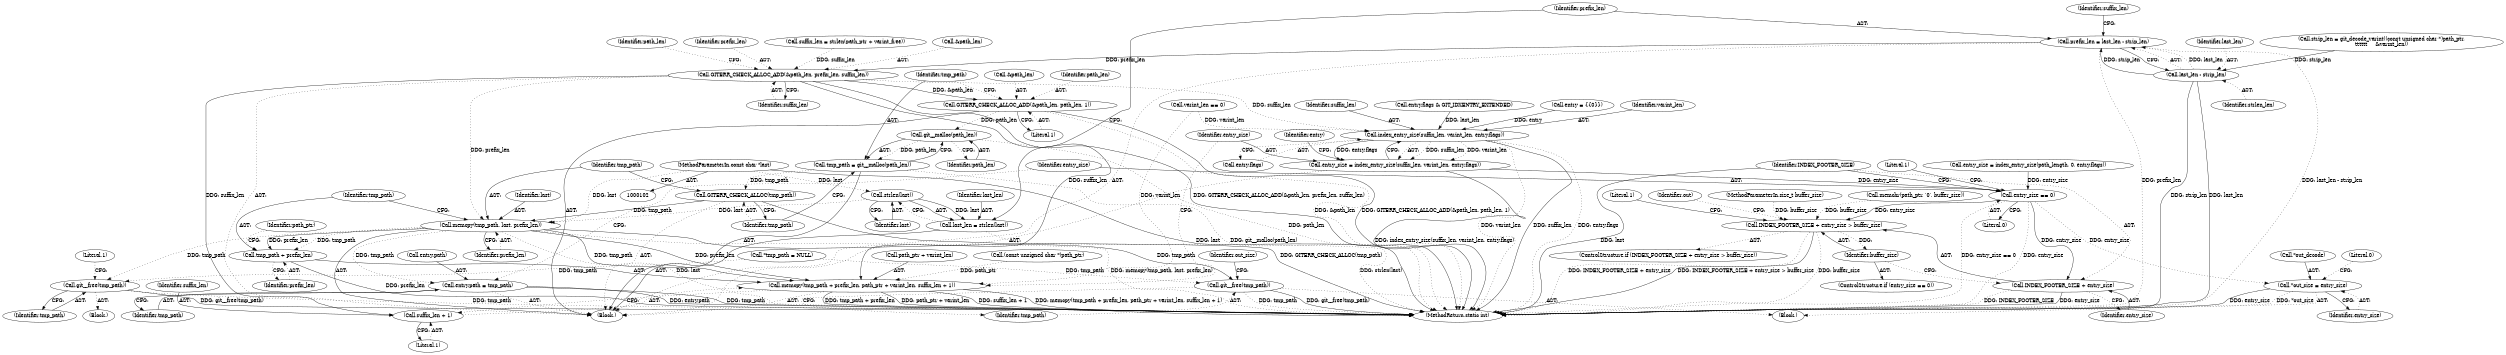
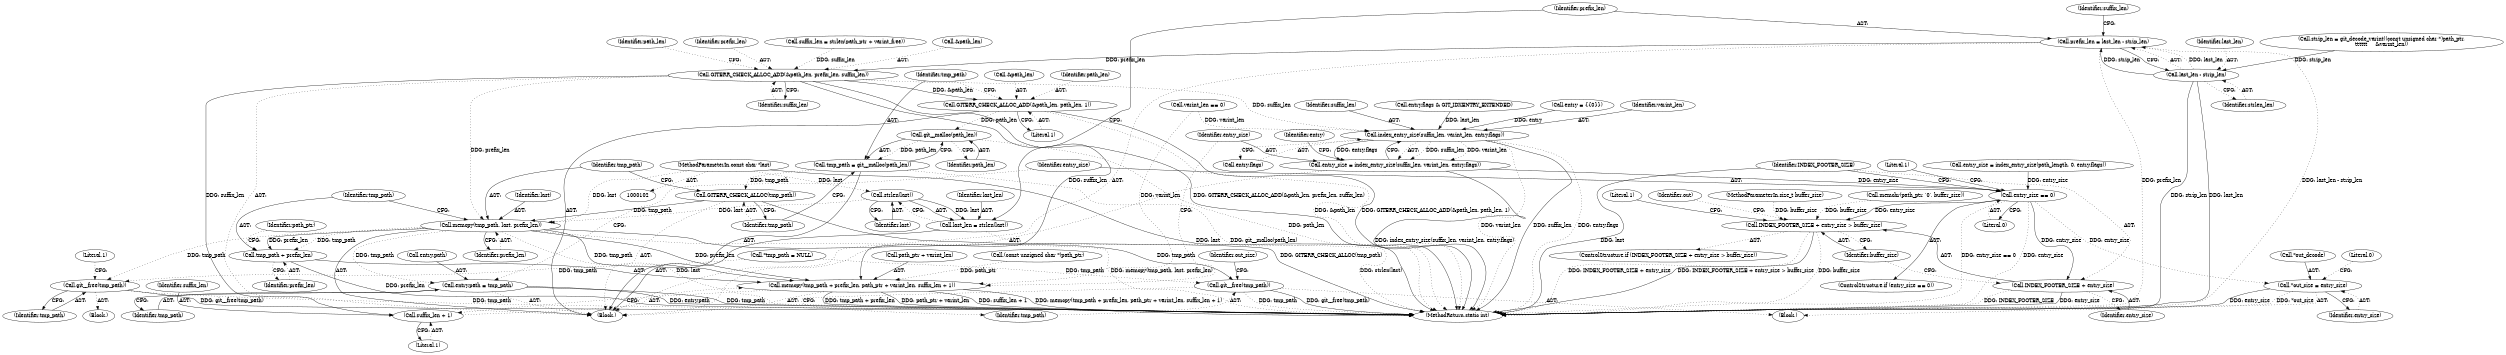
edge "(Call,last_len - strip_len)" -> "(Identifier,strlen_len)": added, label "CFG:"
edge "(MethodParameterIn,const char *last)" -> "1000102": style solid -> dotted
edge "(Call,INDEX_FOOTER_SIZE + entry_size > buffer_size)" -> "(Identifier,buffer_size)": label "DDG: " -> "CFG: "
edge "(Identifier,buffer_size)" -> "(ControlStructure,if (entry_size == 0))": now "(Call,entry_size == 0)" -> "(ControlStructure,if (entry_size == 0))"
